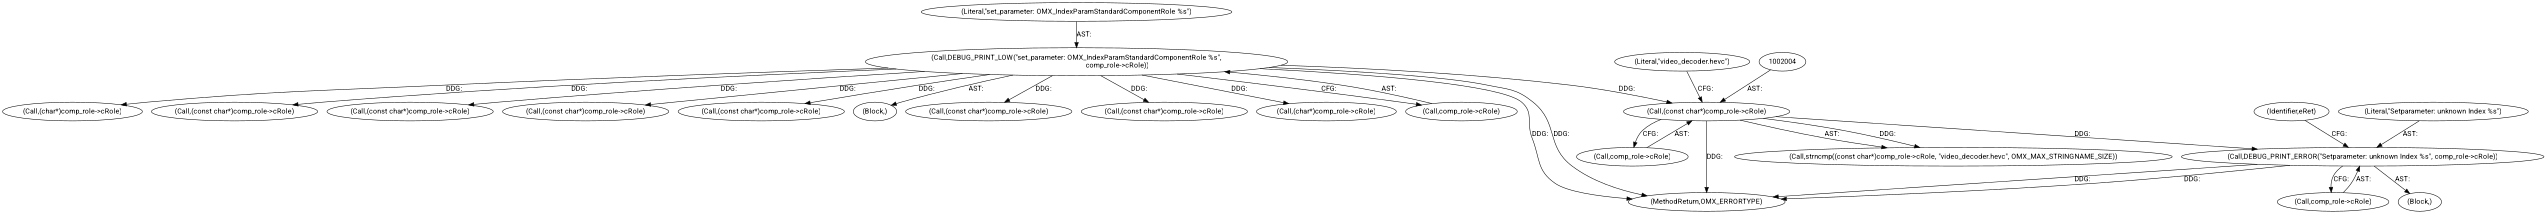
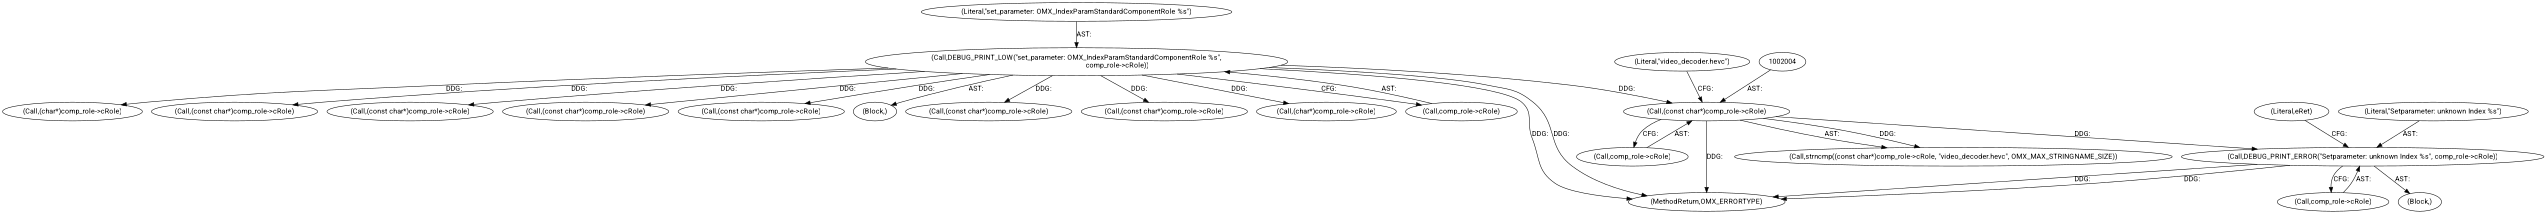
node "(Identifier,eRet)": label "(Identifier,eRet)" -> "(Literal,eRet)"
